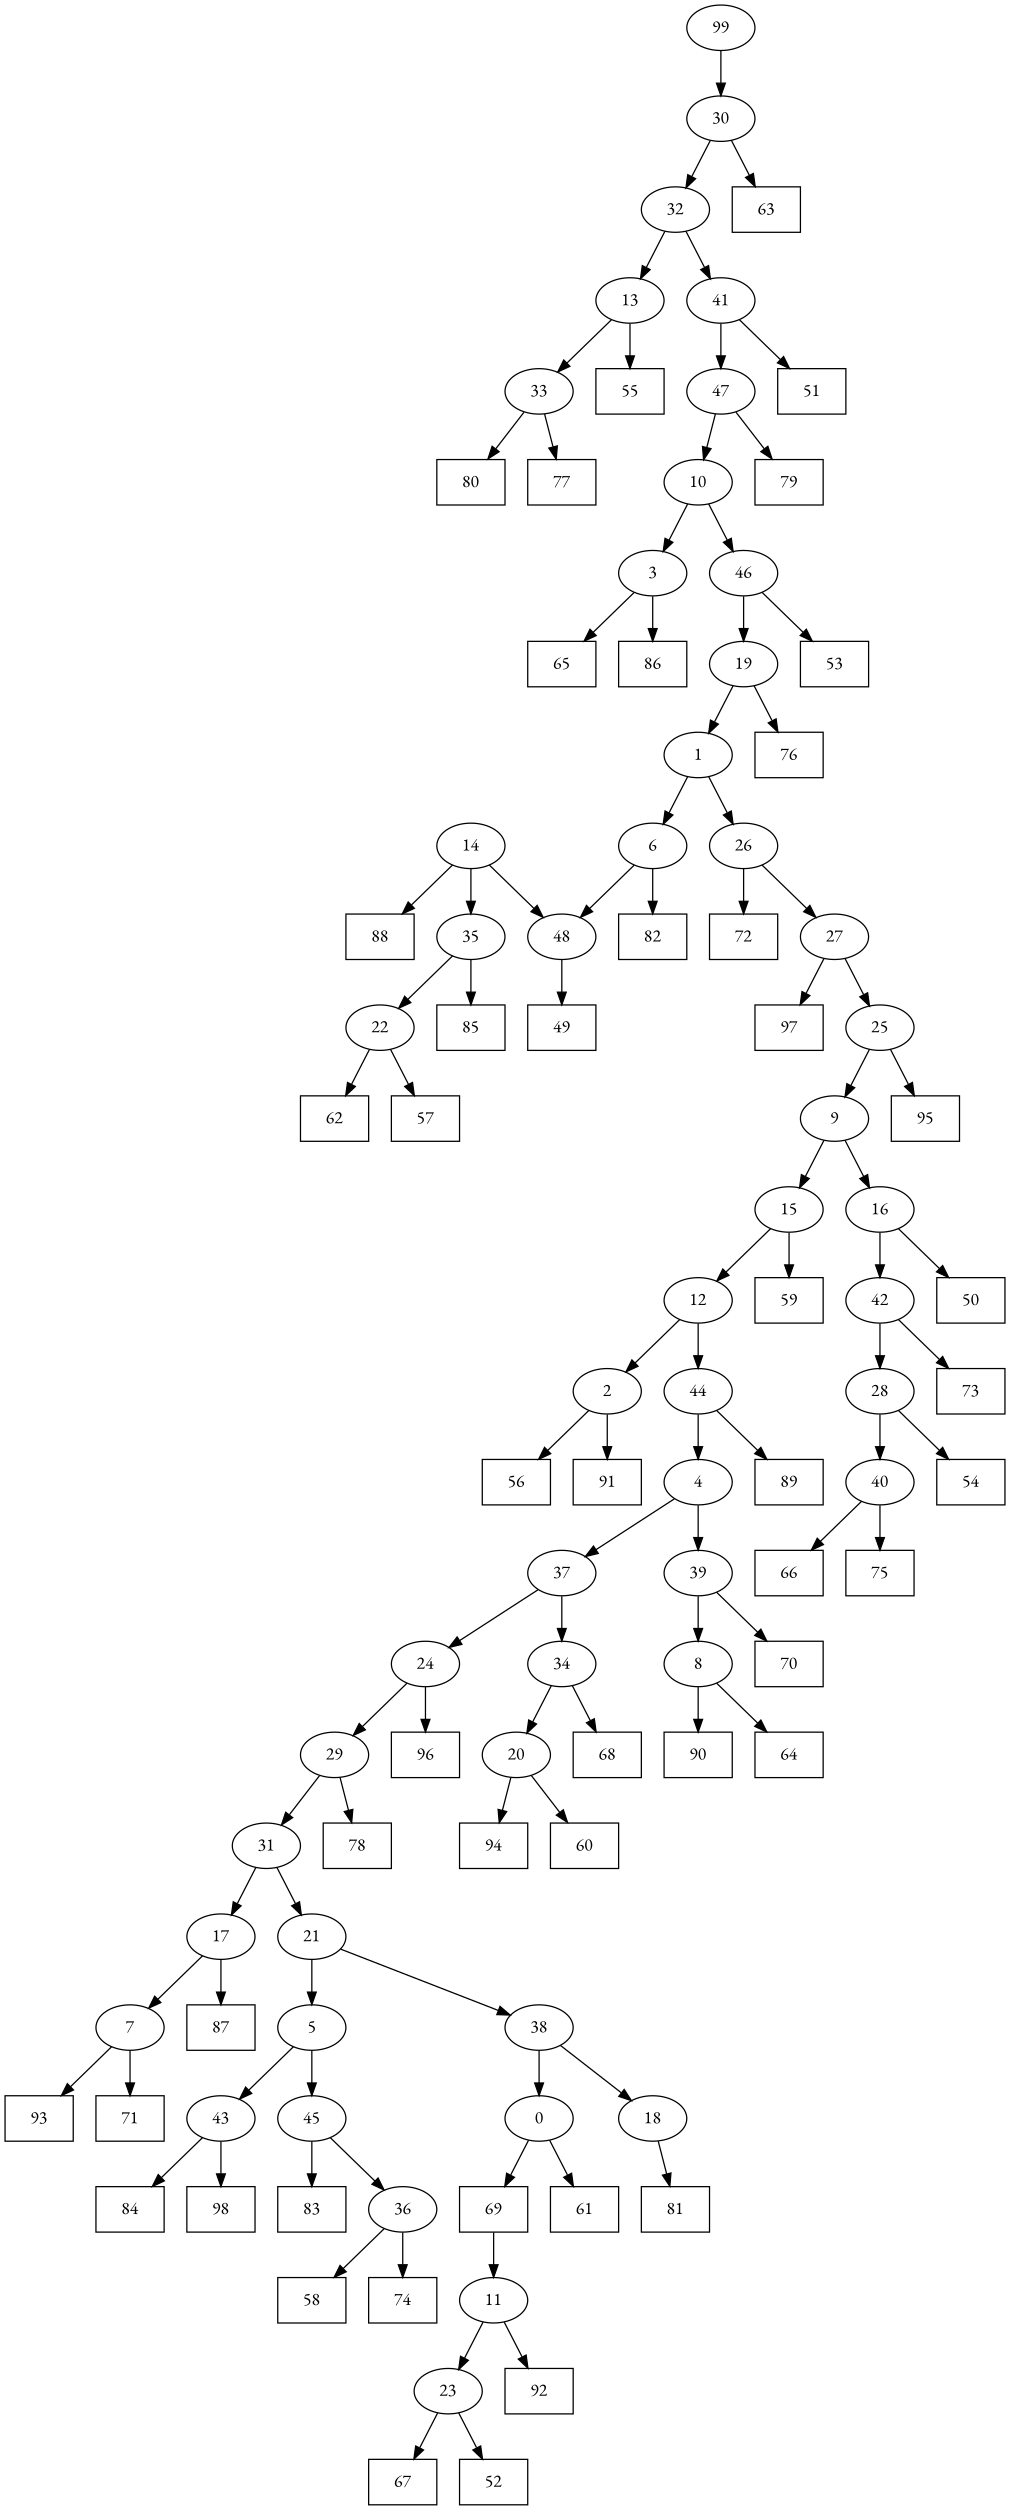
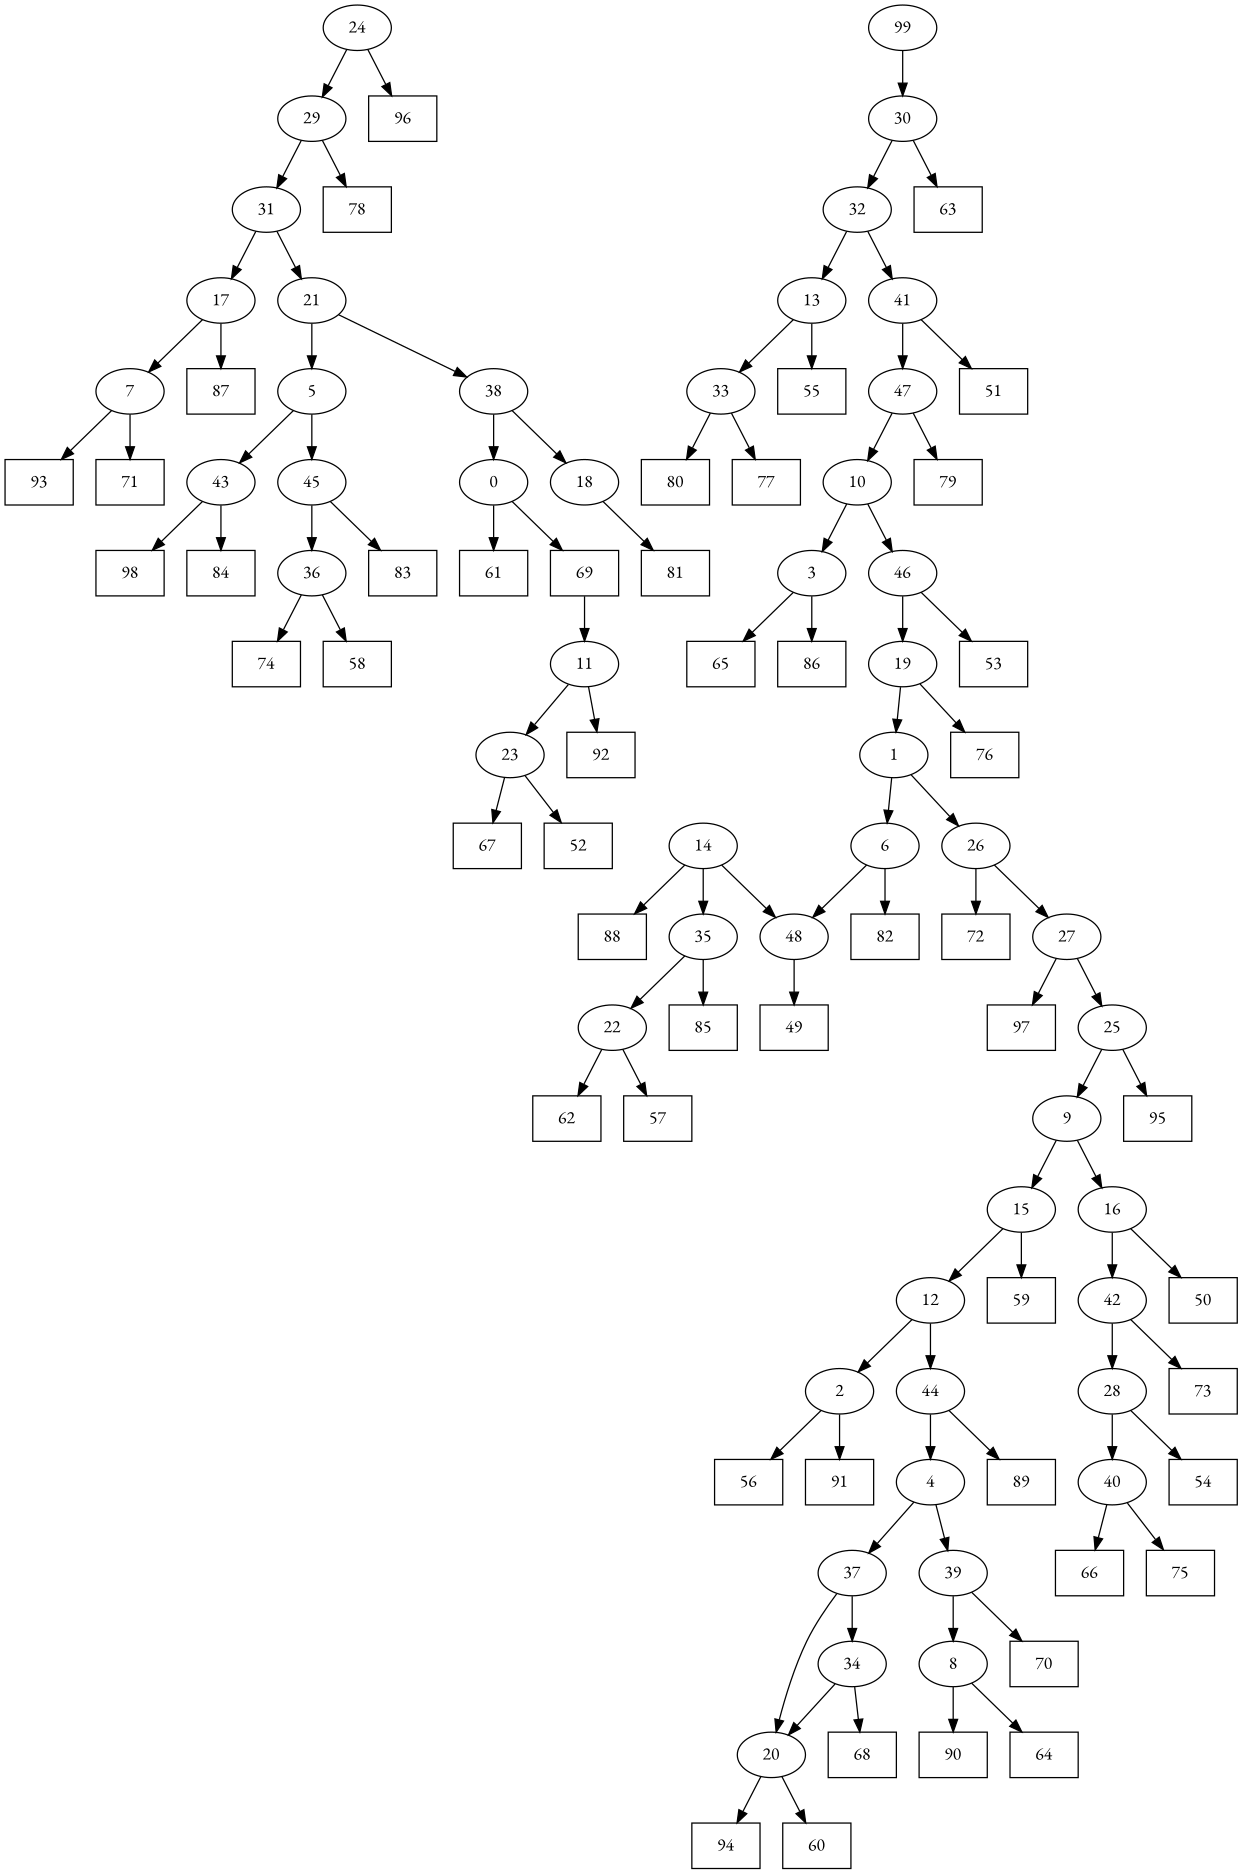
edge "37" -> "24": now "37" -> "20"
